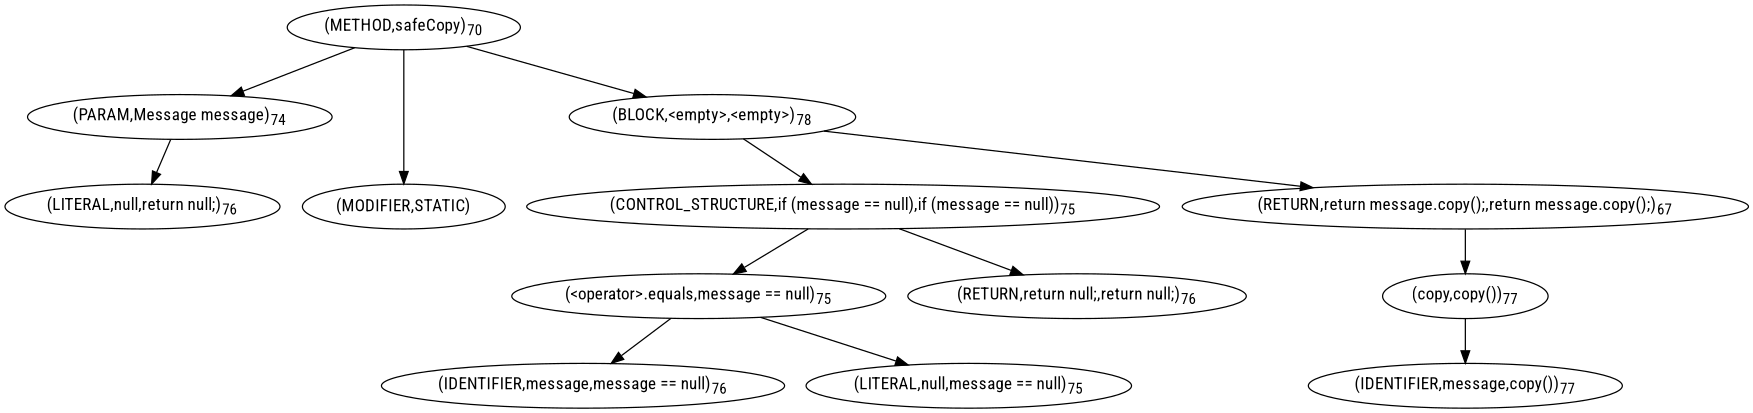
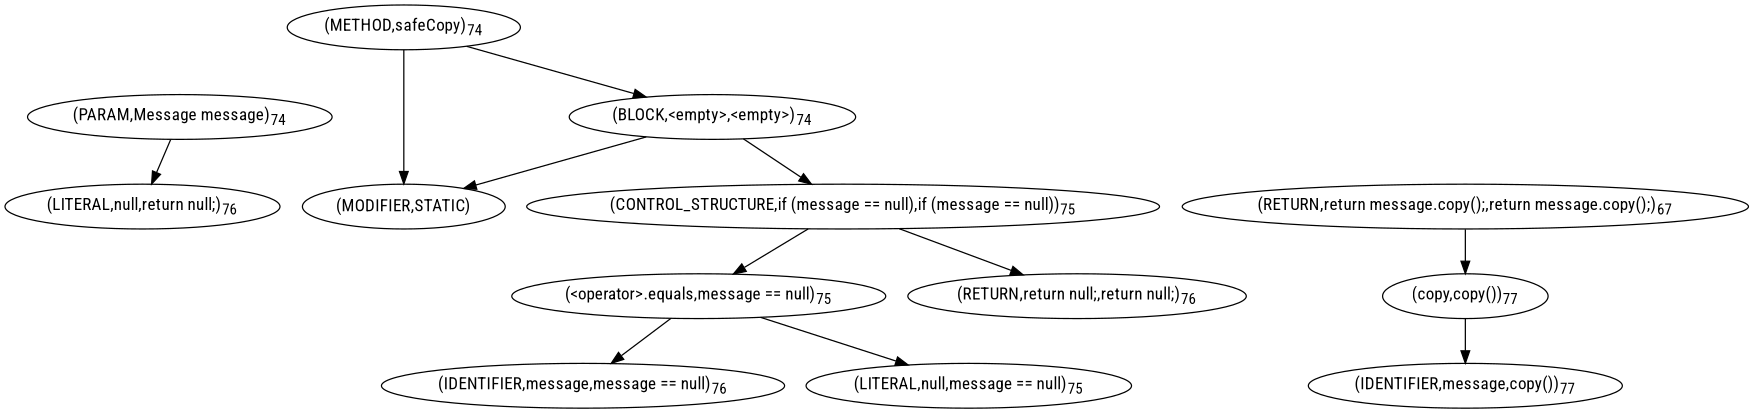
node "(METHOD,safeCopy)": text "70" -> "74"
edge "(METHOD,safeCopy)" -> "(PARAM,Message message)": removed
node "(BLOCK,<empty>,<empty>)": text "78" -> "74"
edge "(BLOCK,<empty>,<empty>)" -> "(RETURN,return message.copy();,return message.copy();)": now "(BLOCK,<empty>,<empty>)" -> "(MODIFIER,STATIC)"
